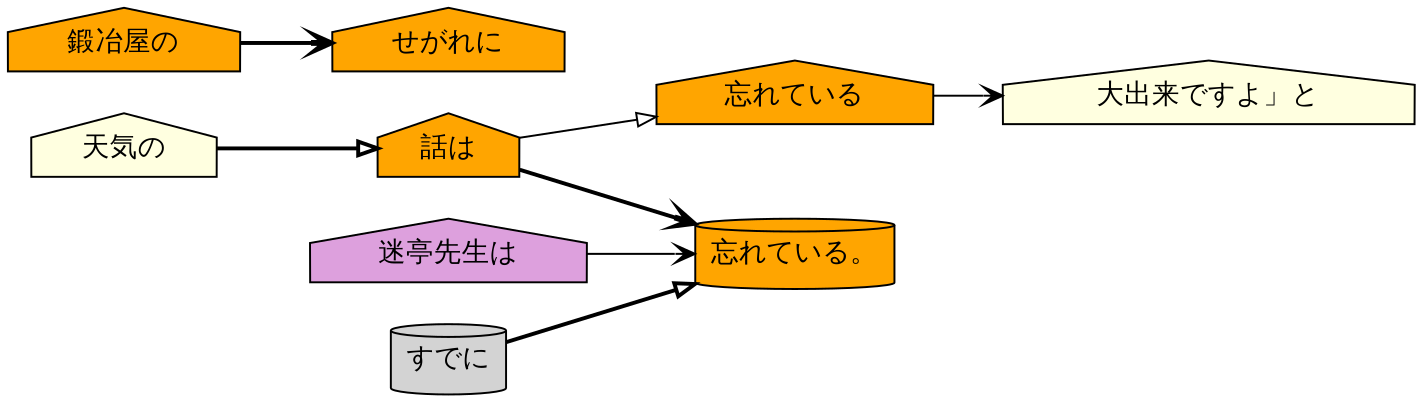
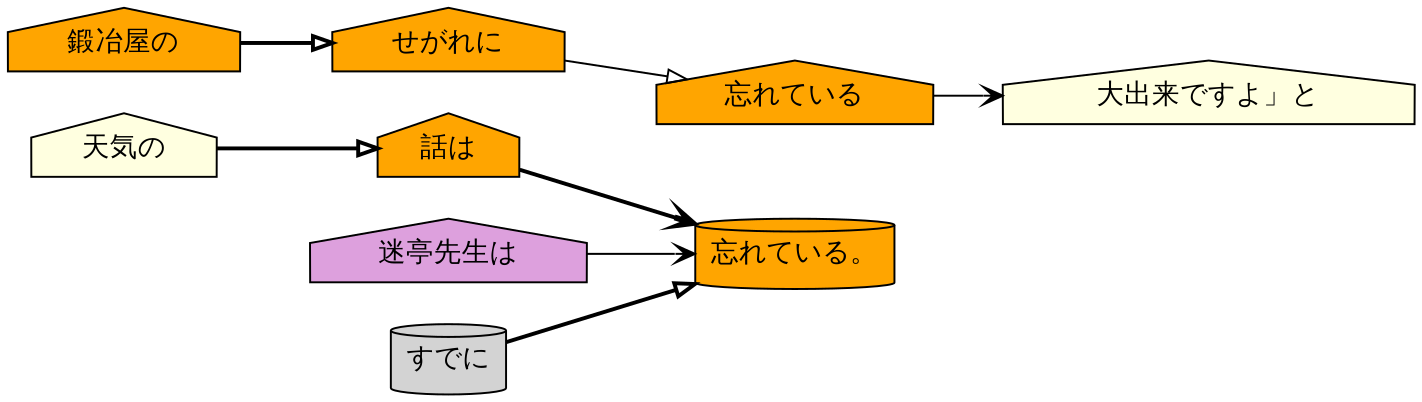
edge "鍛冶屋の" -> "せがれに": arrowhead vee -> onormal
edge "話は" -> "忘れている": now "せがれに" -> "忘れている"
